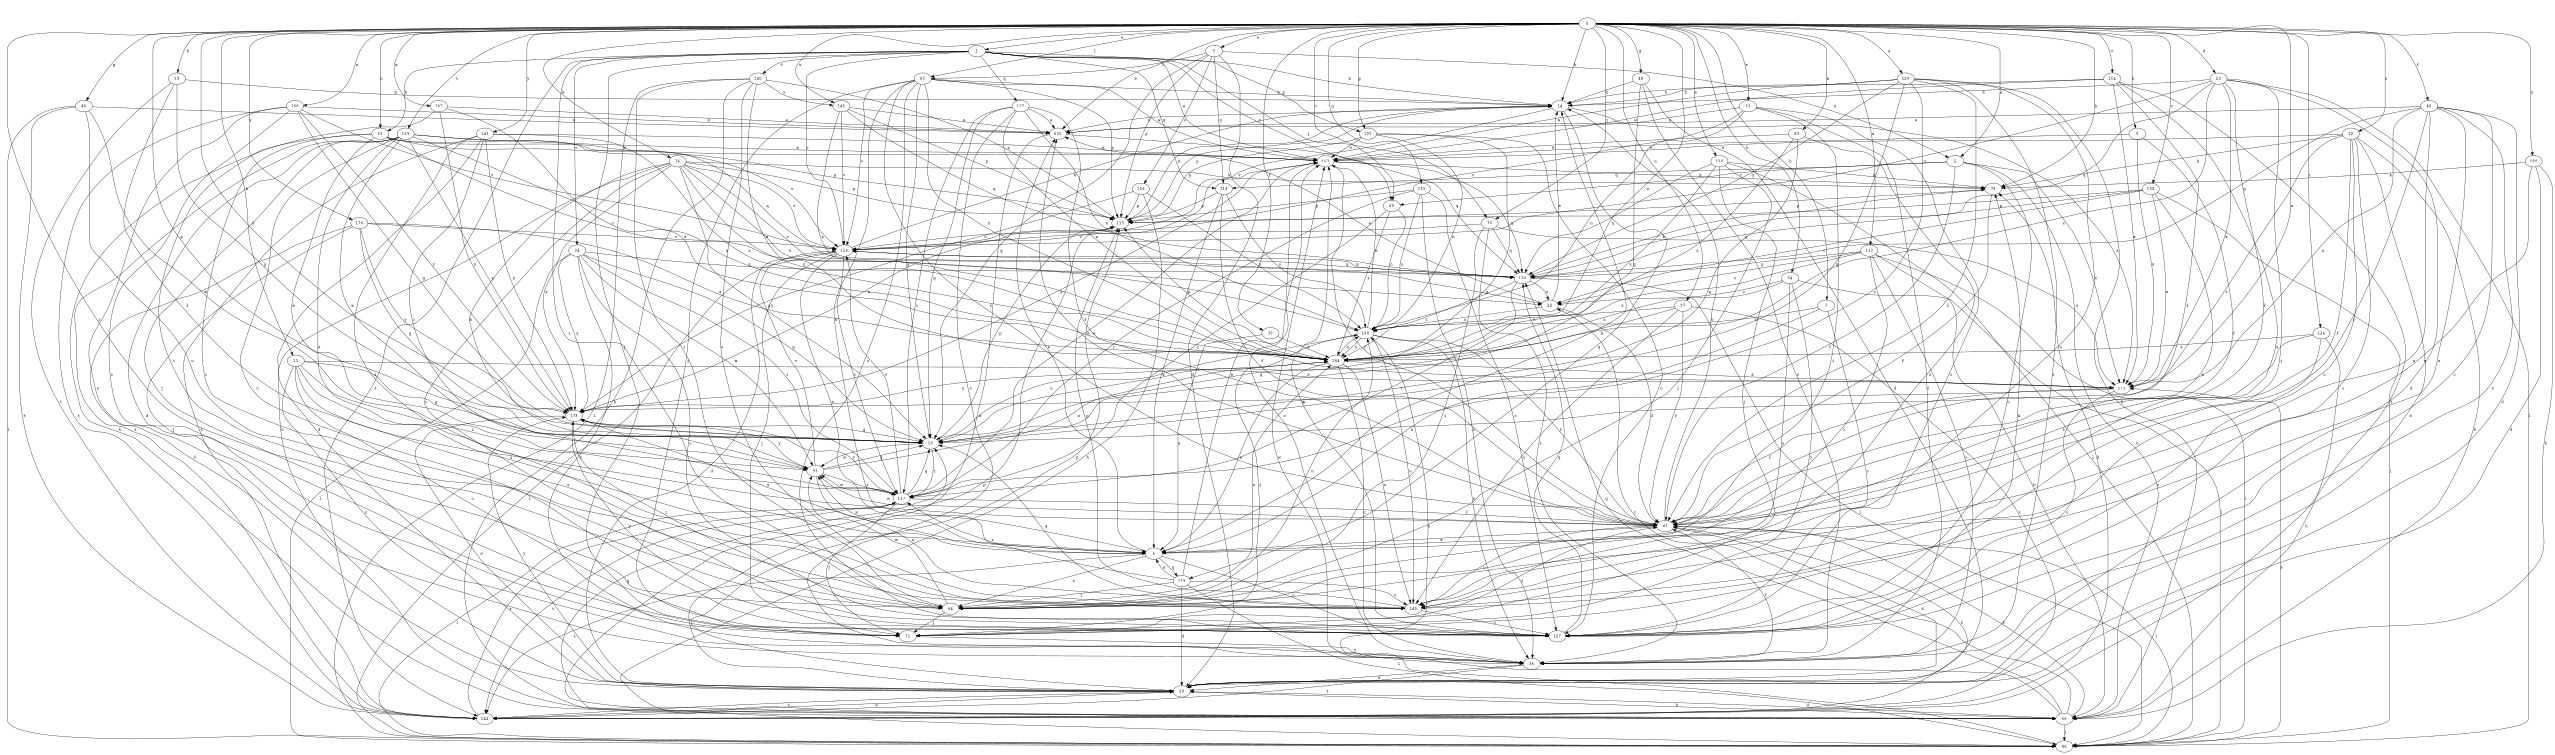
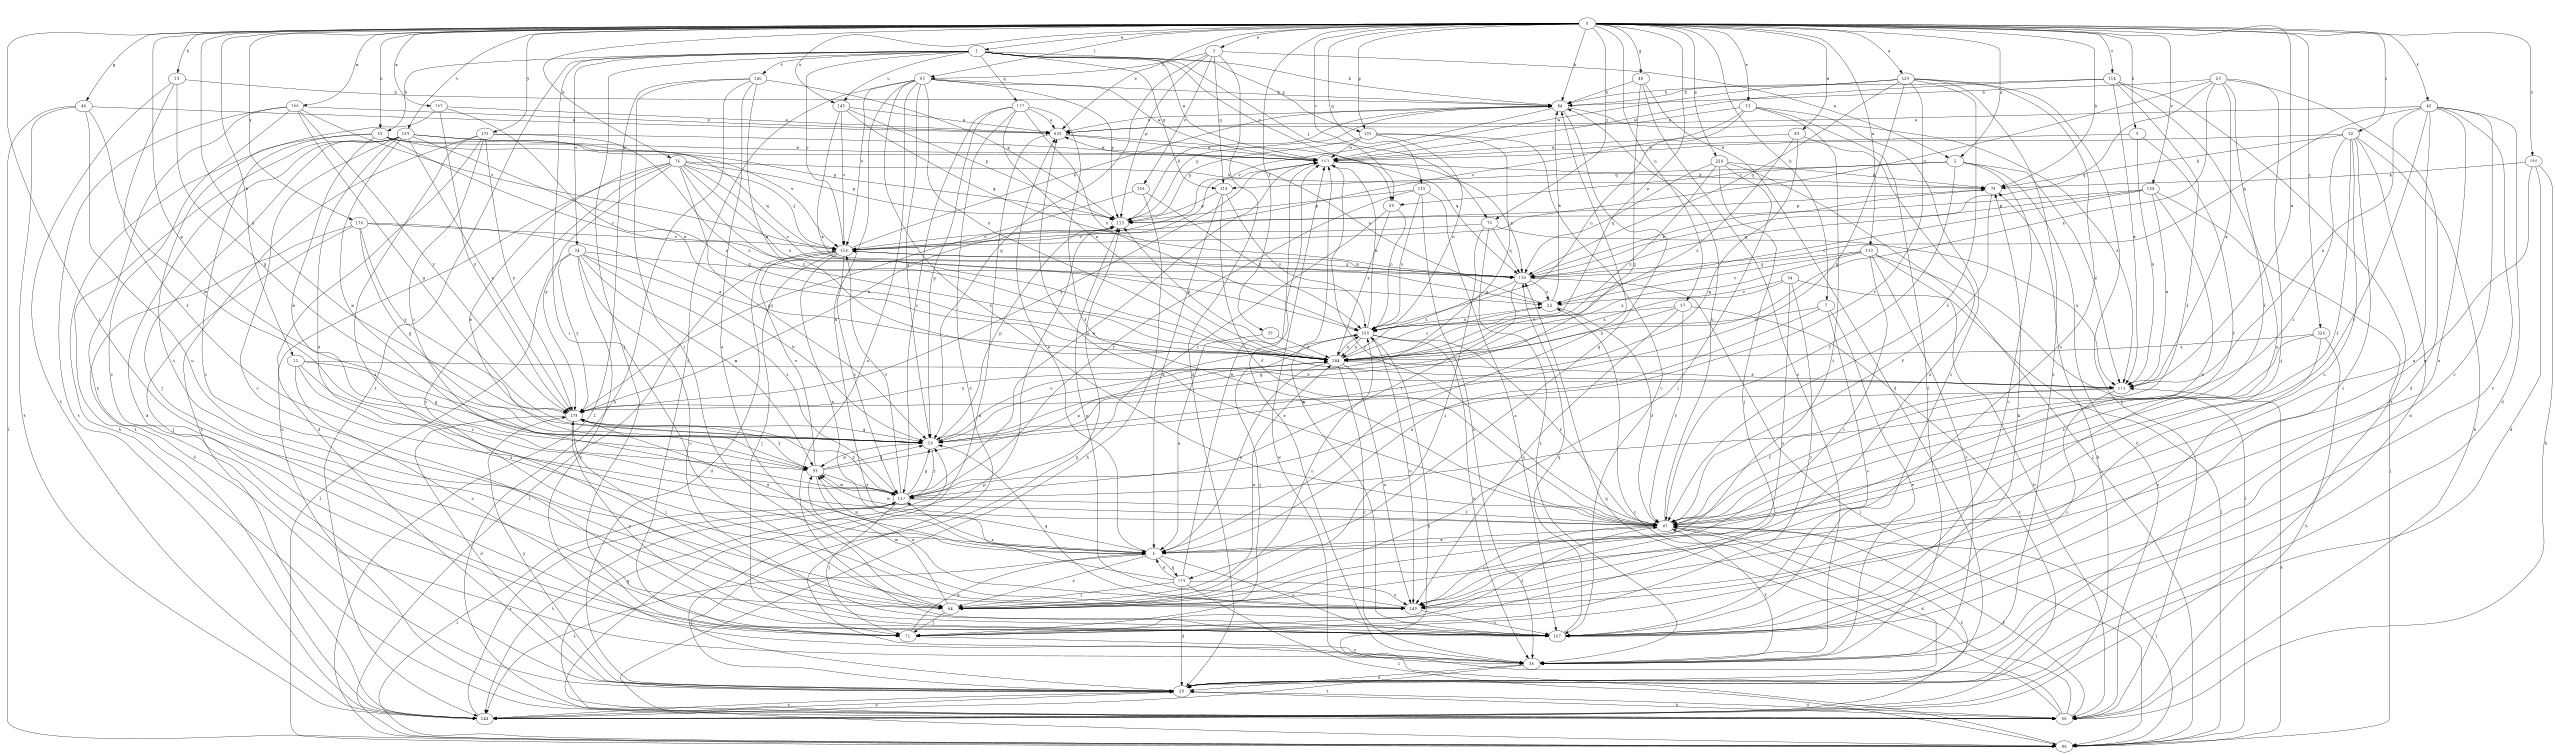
edge "0" -> "23": removed, label "d"
edge "140" -> "145": now "1" -> "145"
node "14": label "14" -> "84"
edge "0" -> "54": removed, label "h"
node "143": label "143" -> "173"
edge "635" -> "163": added, label "w"
node "128": label "128" -> "228"
edge "76" -> "156": label "v" -> "j"
edge "106" -> "113": removed, label "p"
edge "163" -> "120": label "q" -> "z"
edge "184" -> "22": added, label "c"
node "126": label "126" -> "326"
edge "34" -> "50": label "g" -> "b"
edge "32" -> "50": now "32" -> "127"
edge "23" -> "86": removed, label "l"
edge "11" -> "149": removed, label "u"
edge "71" -> "6": added, label "a"
edge "11" -> "36": now "7" -> "36"
edge "56" -> "86": removed, label "l"
